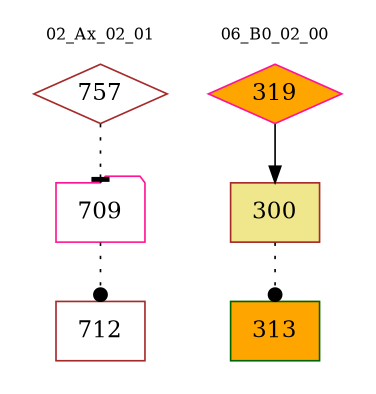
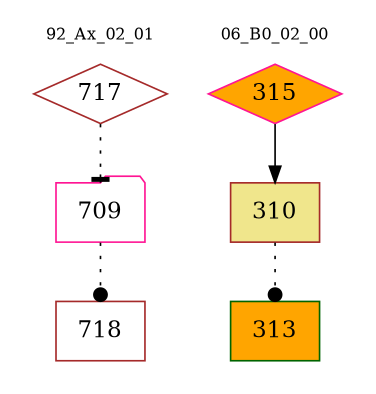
cluster "02_Ax_02_01": label "02_Ax_02_01" -> "92_Ax_02_01"
node "757": label "757" -> "717"
node "319": label "319" -> "315"
node "300": label "300" -> "310"
node "712": label "712" -> "718"
